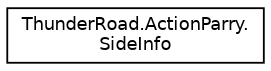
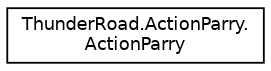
node "ThunderRoad.ActionParry. SideInfo": label "ThunderRoad.ActionParry. SideInfo" -> "ThunderRoad.ActionParry. ActionParry"
